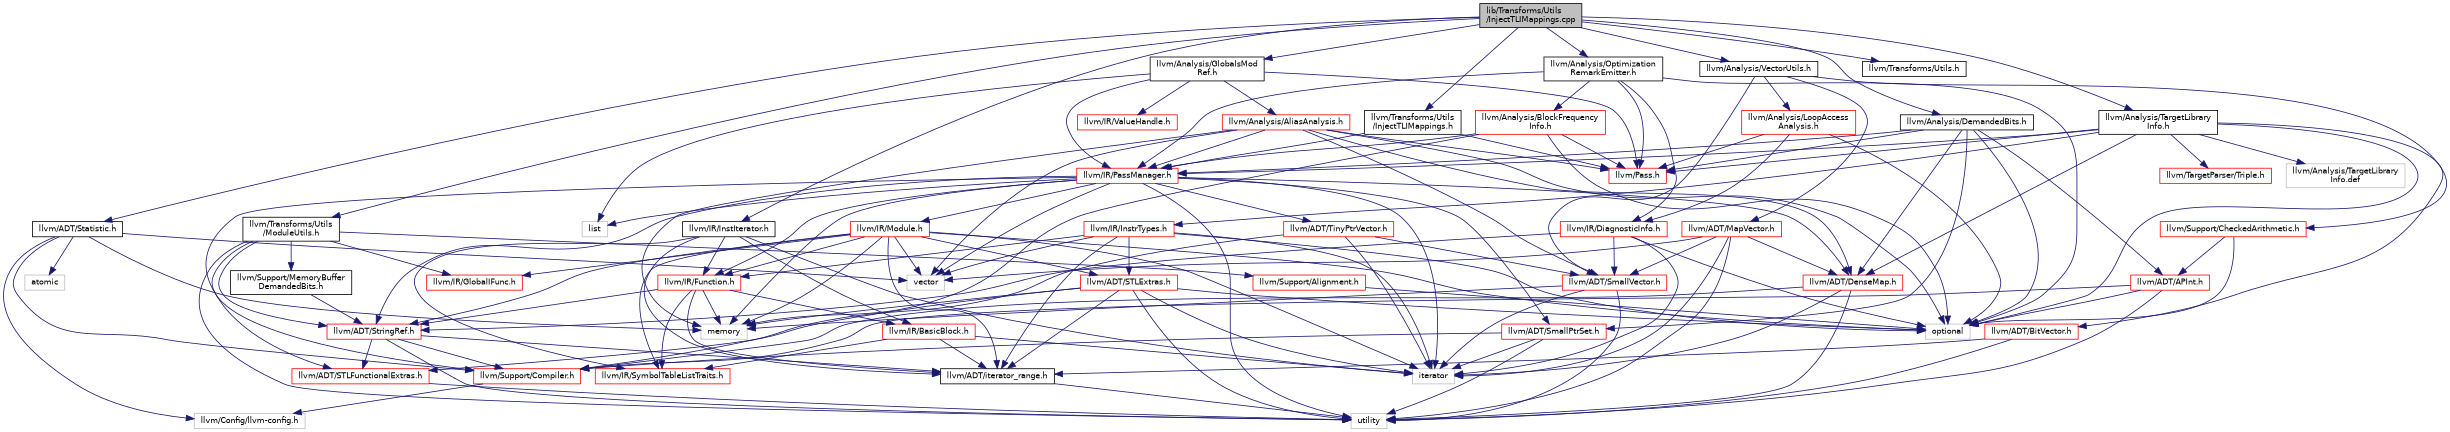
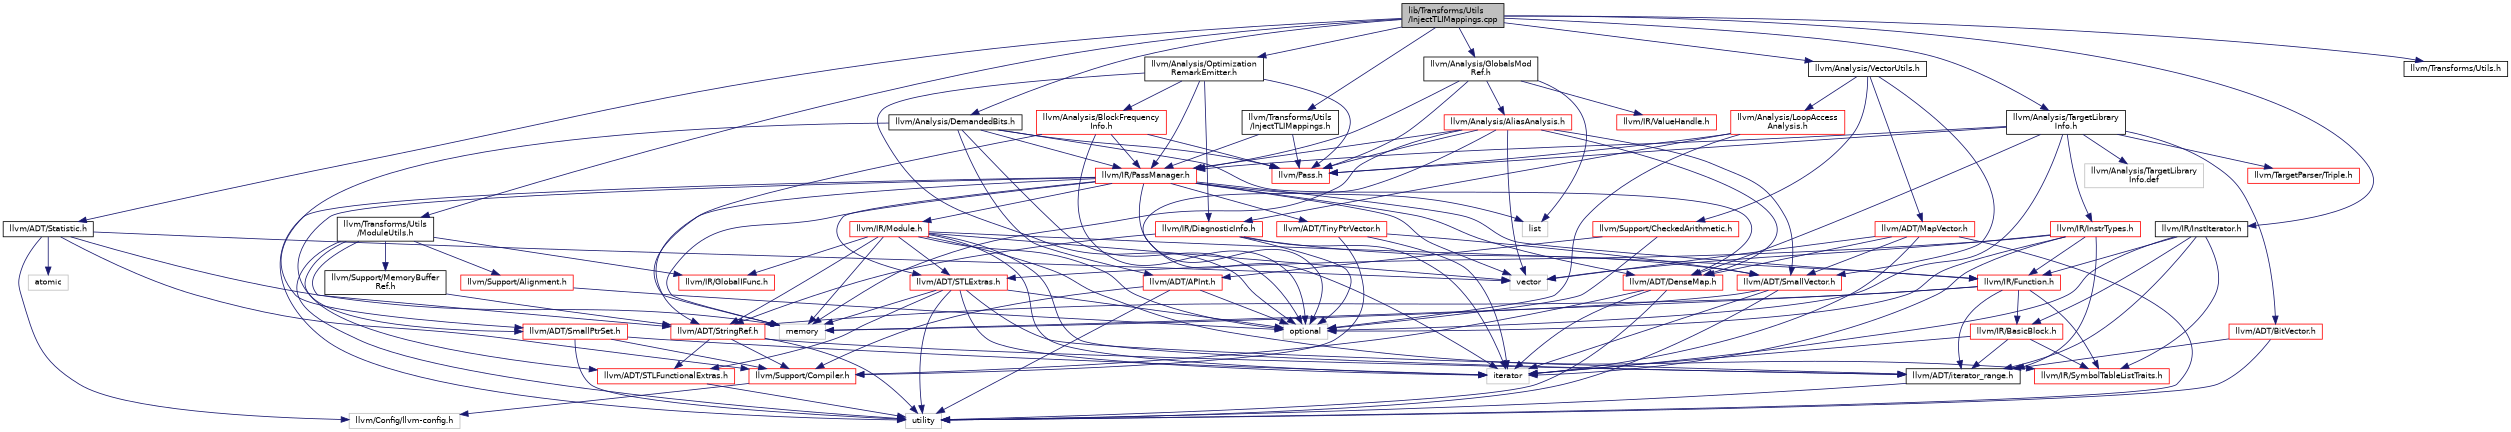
edge "llvm/IR/PassManager.h" -> "llvm/Support/Compiler.h": now "llvm/IR/PassManager.h" -> "llvm/ADT/STLExtras.h"
node "llvm/Support/MemoryBuffer DemandedBits.h": label "llvm/Support/MemoryBuffer DemandedBits.h" -> "llvm/Support/MemoryBuffer Ref.h"
